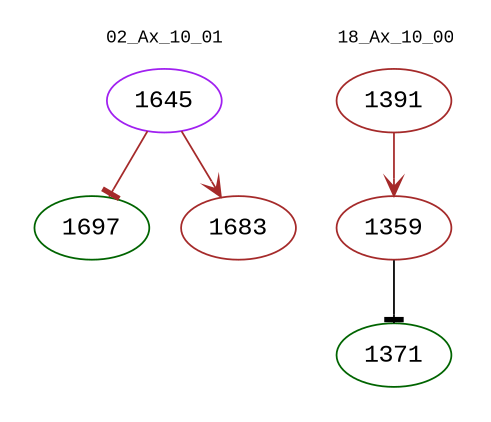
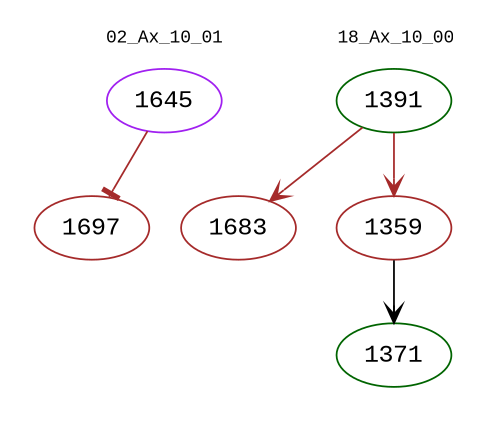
node "1391": color brown -> darkgreen
edge "1645" -> "1683": now "1391" -> "1683"
node "1697": color darkgreen -> brown
edge "1359" -> "1371": arrowhead tee -> vee
